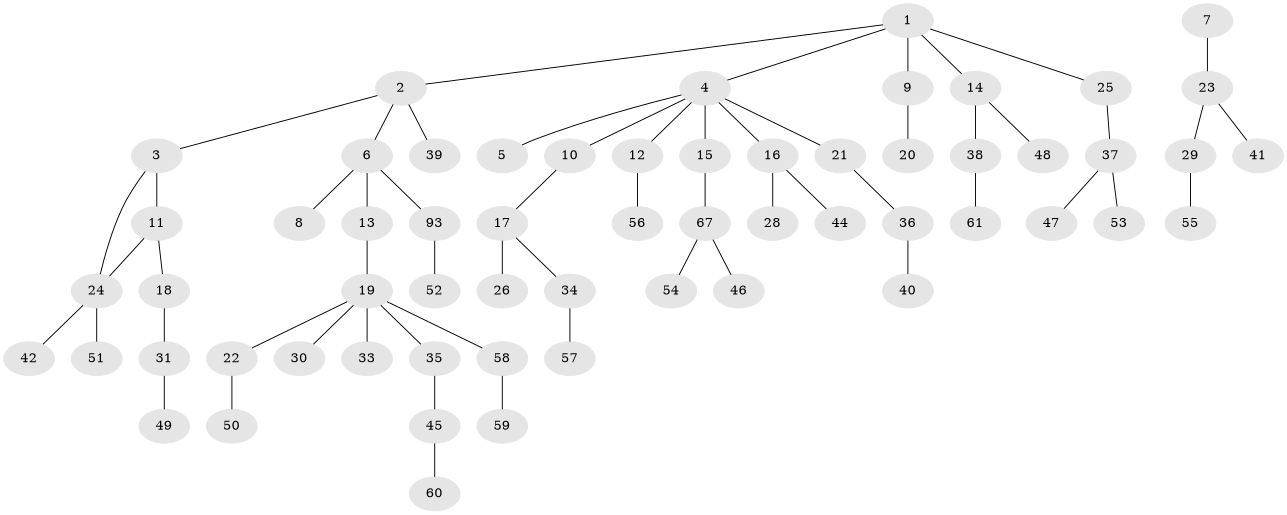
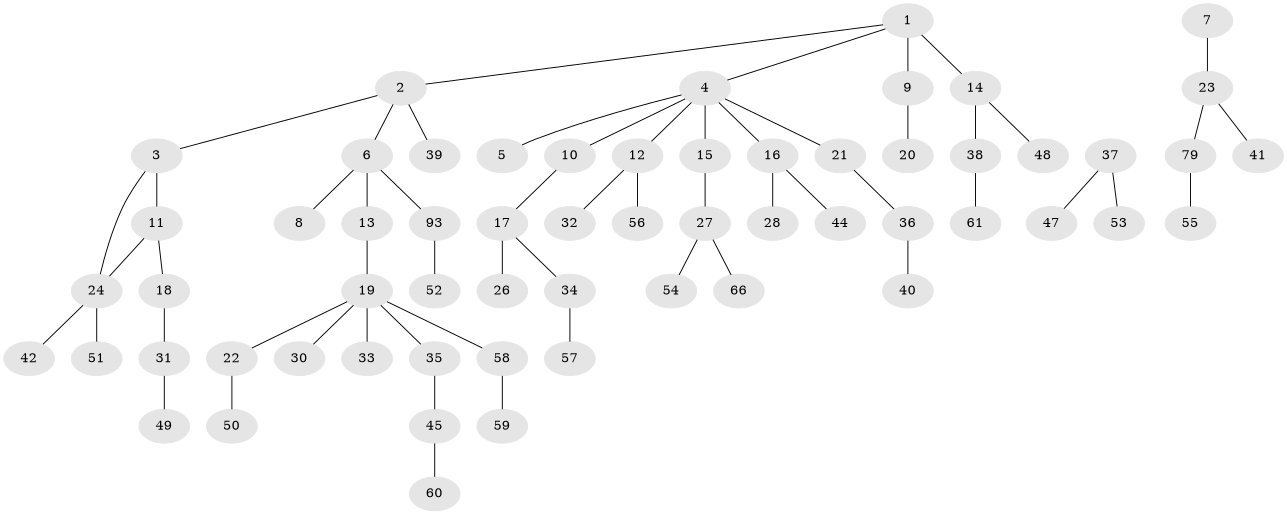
node "25": removed
node "29": label "29" -> "79"
node "32": added
node "67": label "67" -> "27"
node "46": label "46" -> "66"
